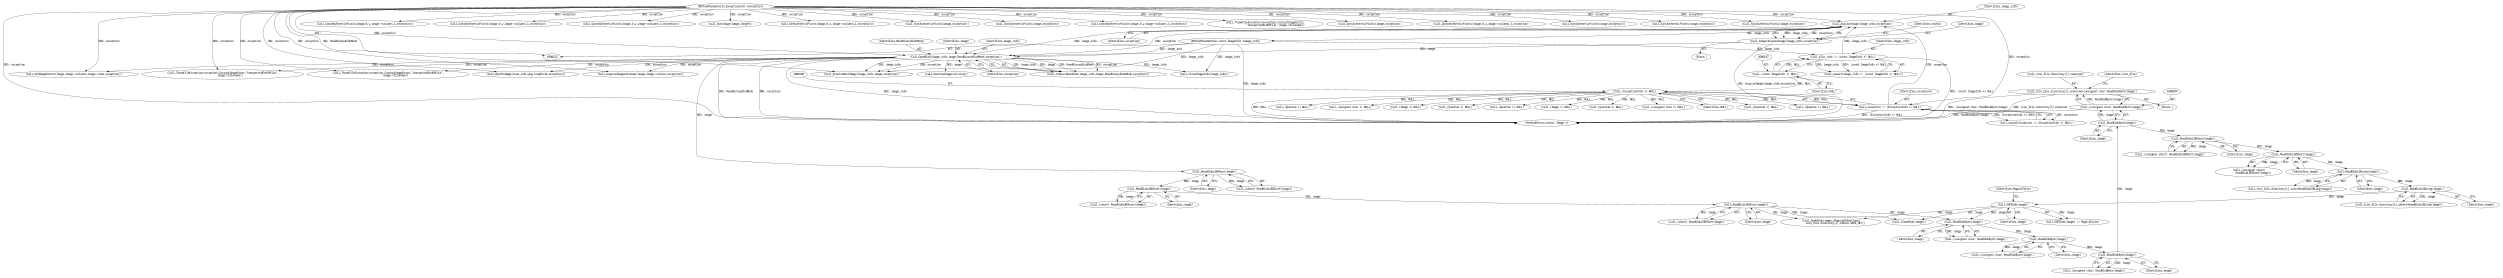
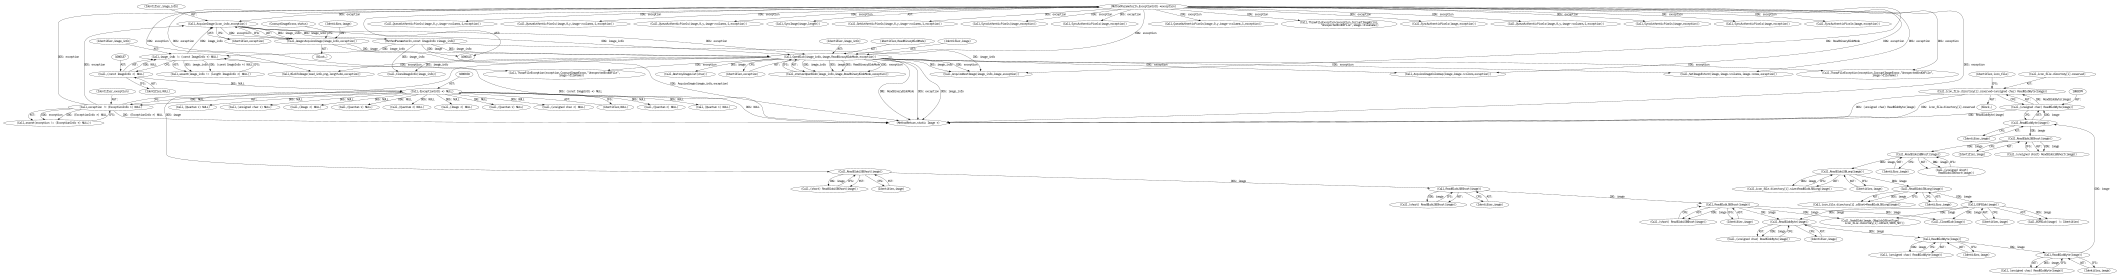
edge "(MethodParameterIn,ExceptionInfo *exception)" -> "(Call,exception != (ExceptionInfo *) NULL)": reversed
edge "(MethodParameterIn,ExceptionInfo *exception)" -> "(Call,SyncImage(image,length))": label "DDG: exception" -> "AST: "
node "(Call,AcquireImage(image_info,exception))": label "(Call,AcquireImage(image_info,exception))" -> "(Call,AcquireImage(icon_info,exception))"
node "(Identifier,status)": label "(Identifier,status)" -> "(CorruptImageError,status)"
edge "(MethodParameterIn,const ImageInfo *image_info)" -> "1000113": label "AST: " -> "DDG: image"
node "(Call,file_info != (const ImageInfo *) NULL)": label "(Call,file_info != (const ImageInfo *) NULL)" -> "(Call,image_info != (const ImageInfo *) NULL)"
node "(Call,assert(image_info != (const ImageInfo *) NULL))": label "(Call,assert(image_info != (const ImageInfo *) NULL))" -> "(Call,assert(image_info != (length ImageInfo *) NULL))"
edge "(MethodParameterIn,const ImageInfo *image_info)" -> "(MethodReturn,static Image *)": removed, label "DDG: image_info"
node "(Identifier,MagickFalse)": removed
node "(Call,EOFBlob(image) != MagickFalse)": label "(Call,EOFBlob(image) != MagickFalse)" -> "(Call,EOFBlob(image) != Identifier)"
